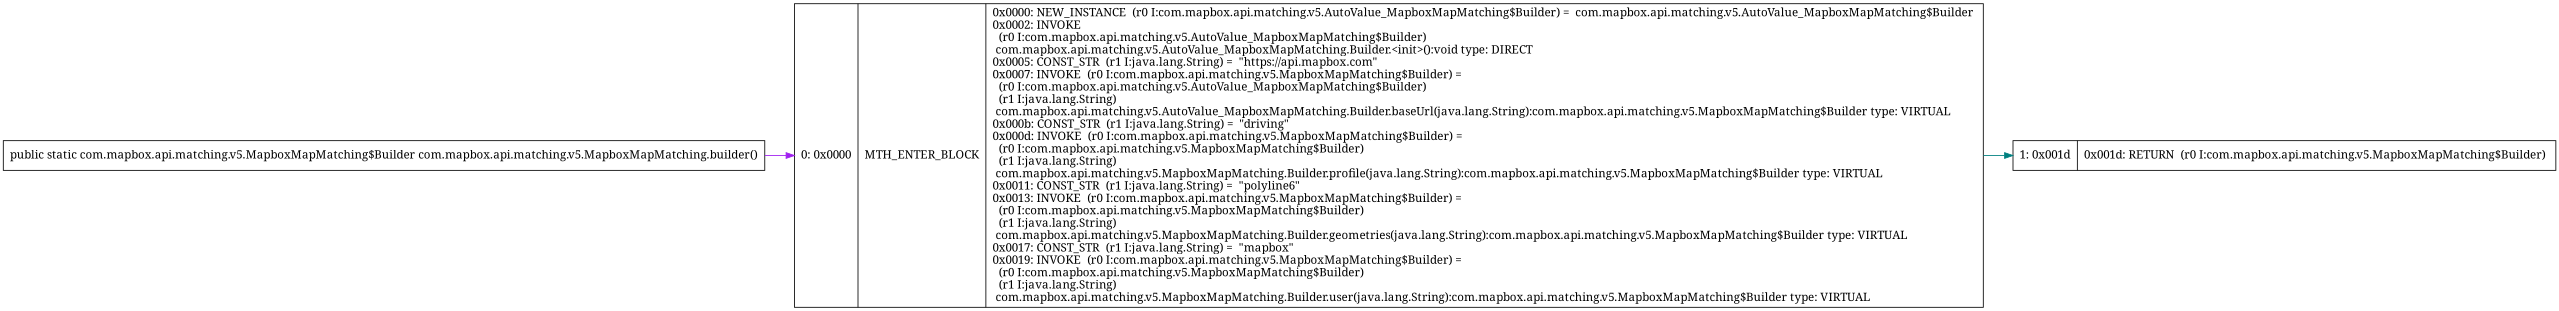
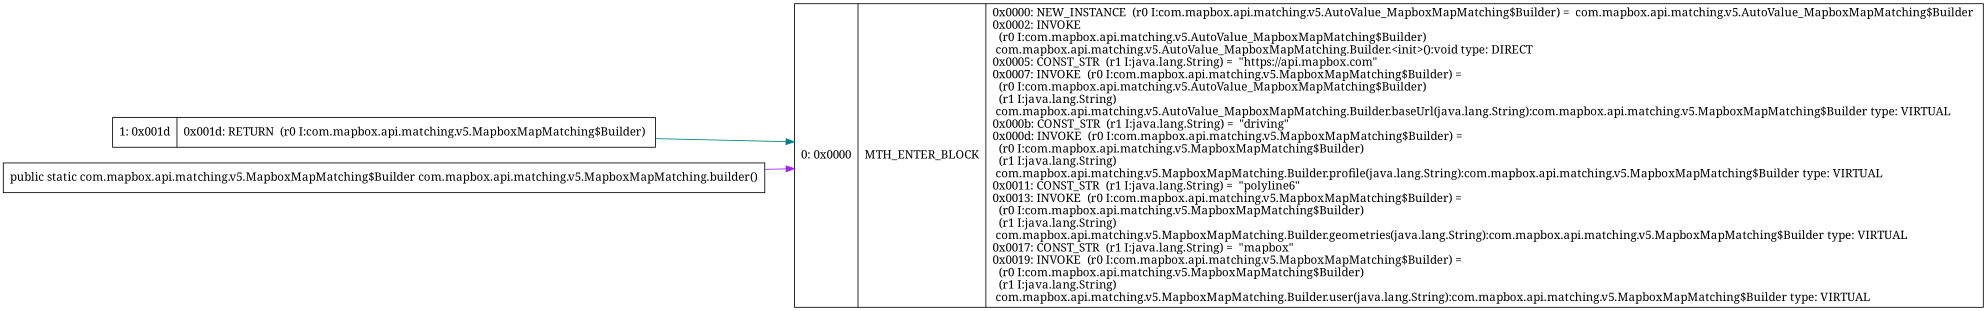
edge "0: 0x0000" -> "1: 0x001d": reversed
